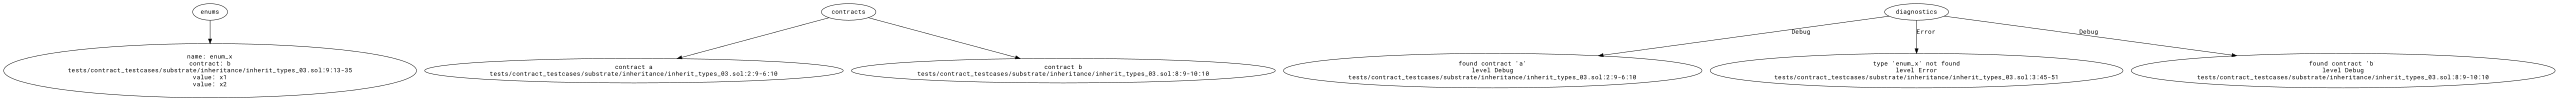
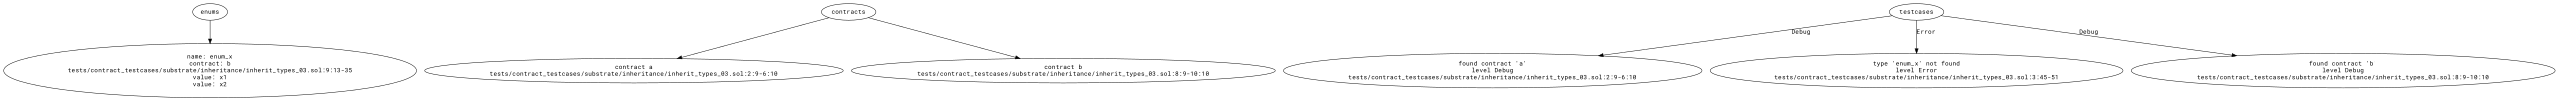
node "diagnostics": label "diagnostics" -> "testcases"
